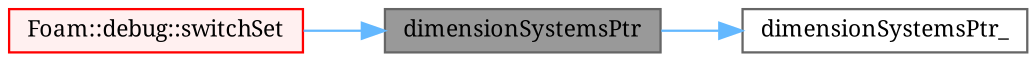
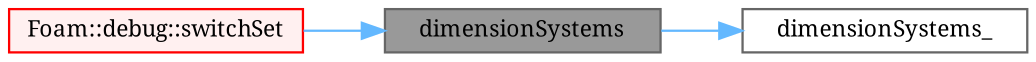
node "dimensionSystemsPtr": label "dimensionSystemsPtr" -> "dimensionSystems"
node "dimensionSystemsPtr_": label "dimensionSystemsPtr_" -> "dimensionSystems_"
